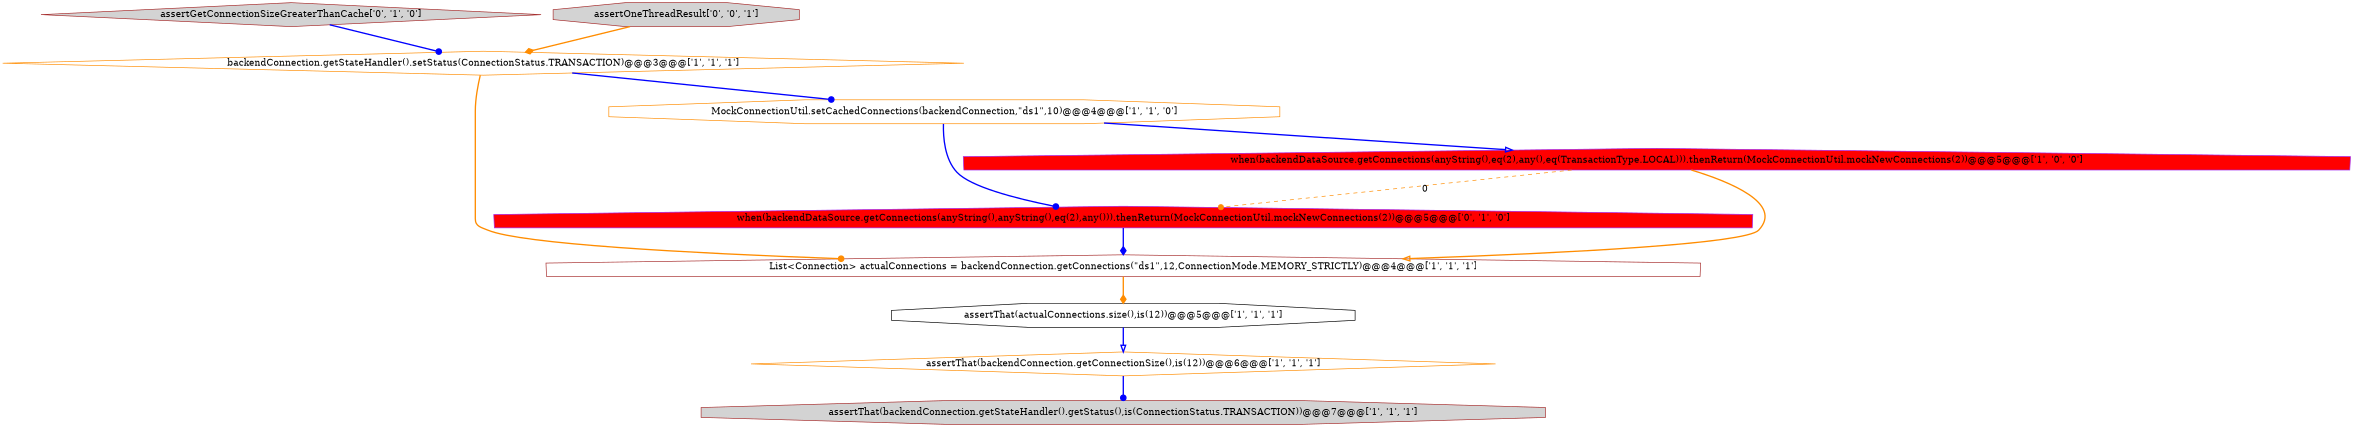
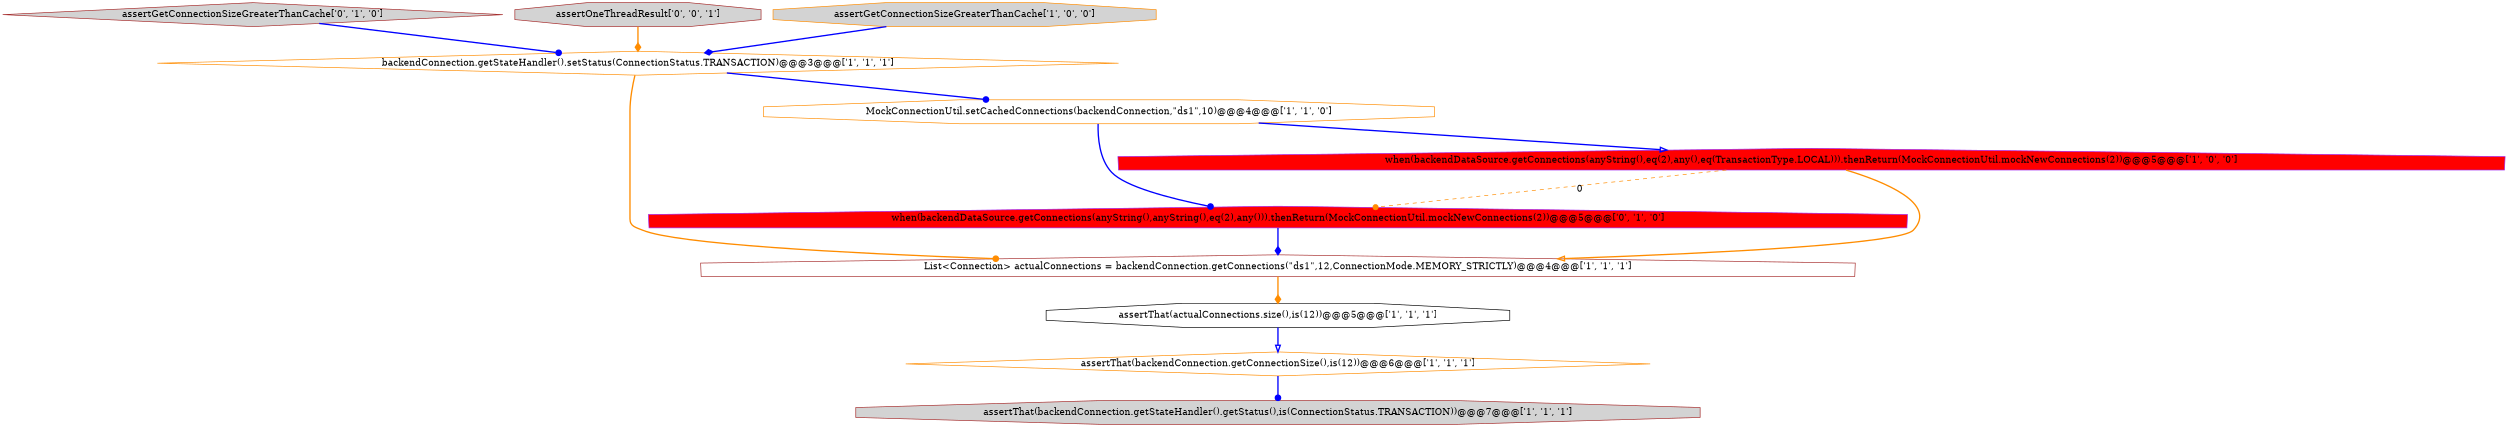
node "assertGetConnectionSizeGreaterThanCache['1', '0', '0']": added
